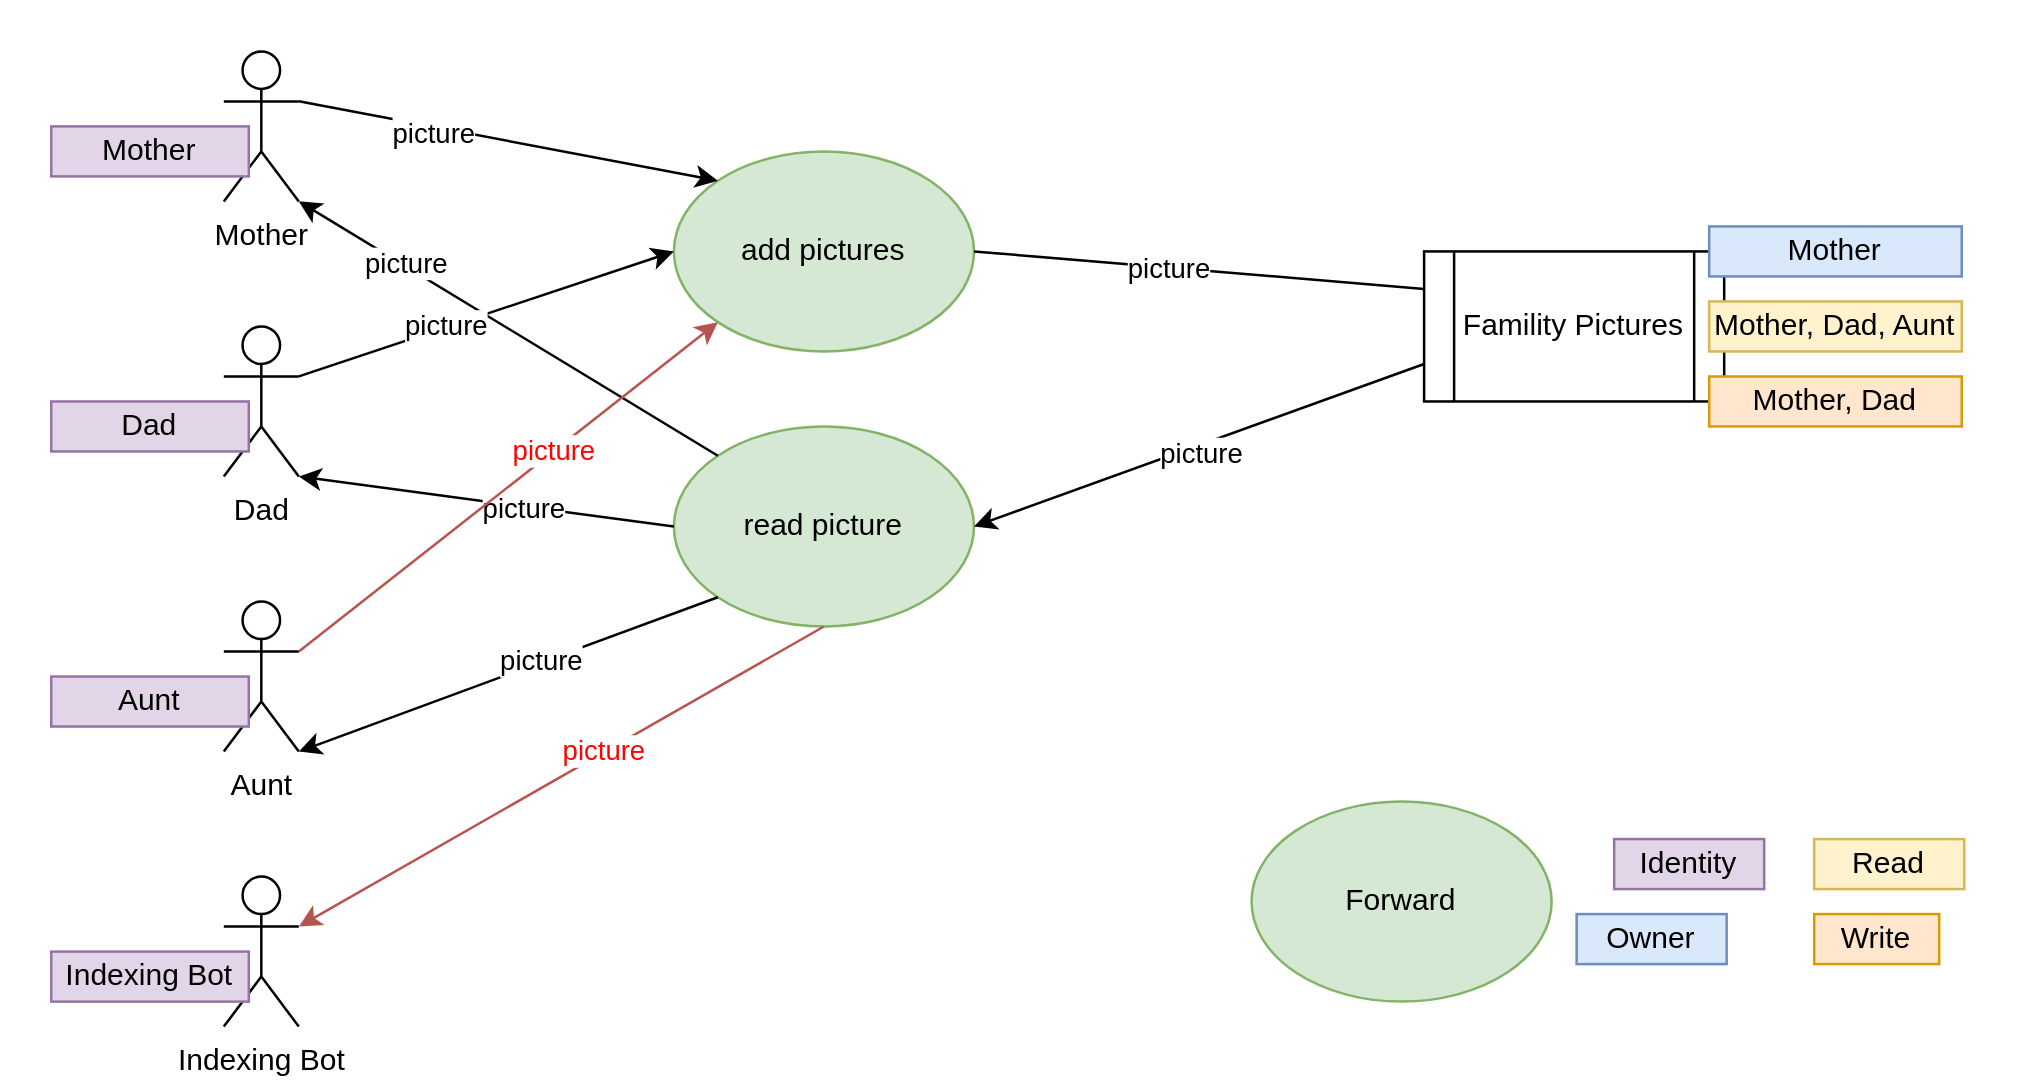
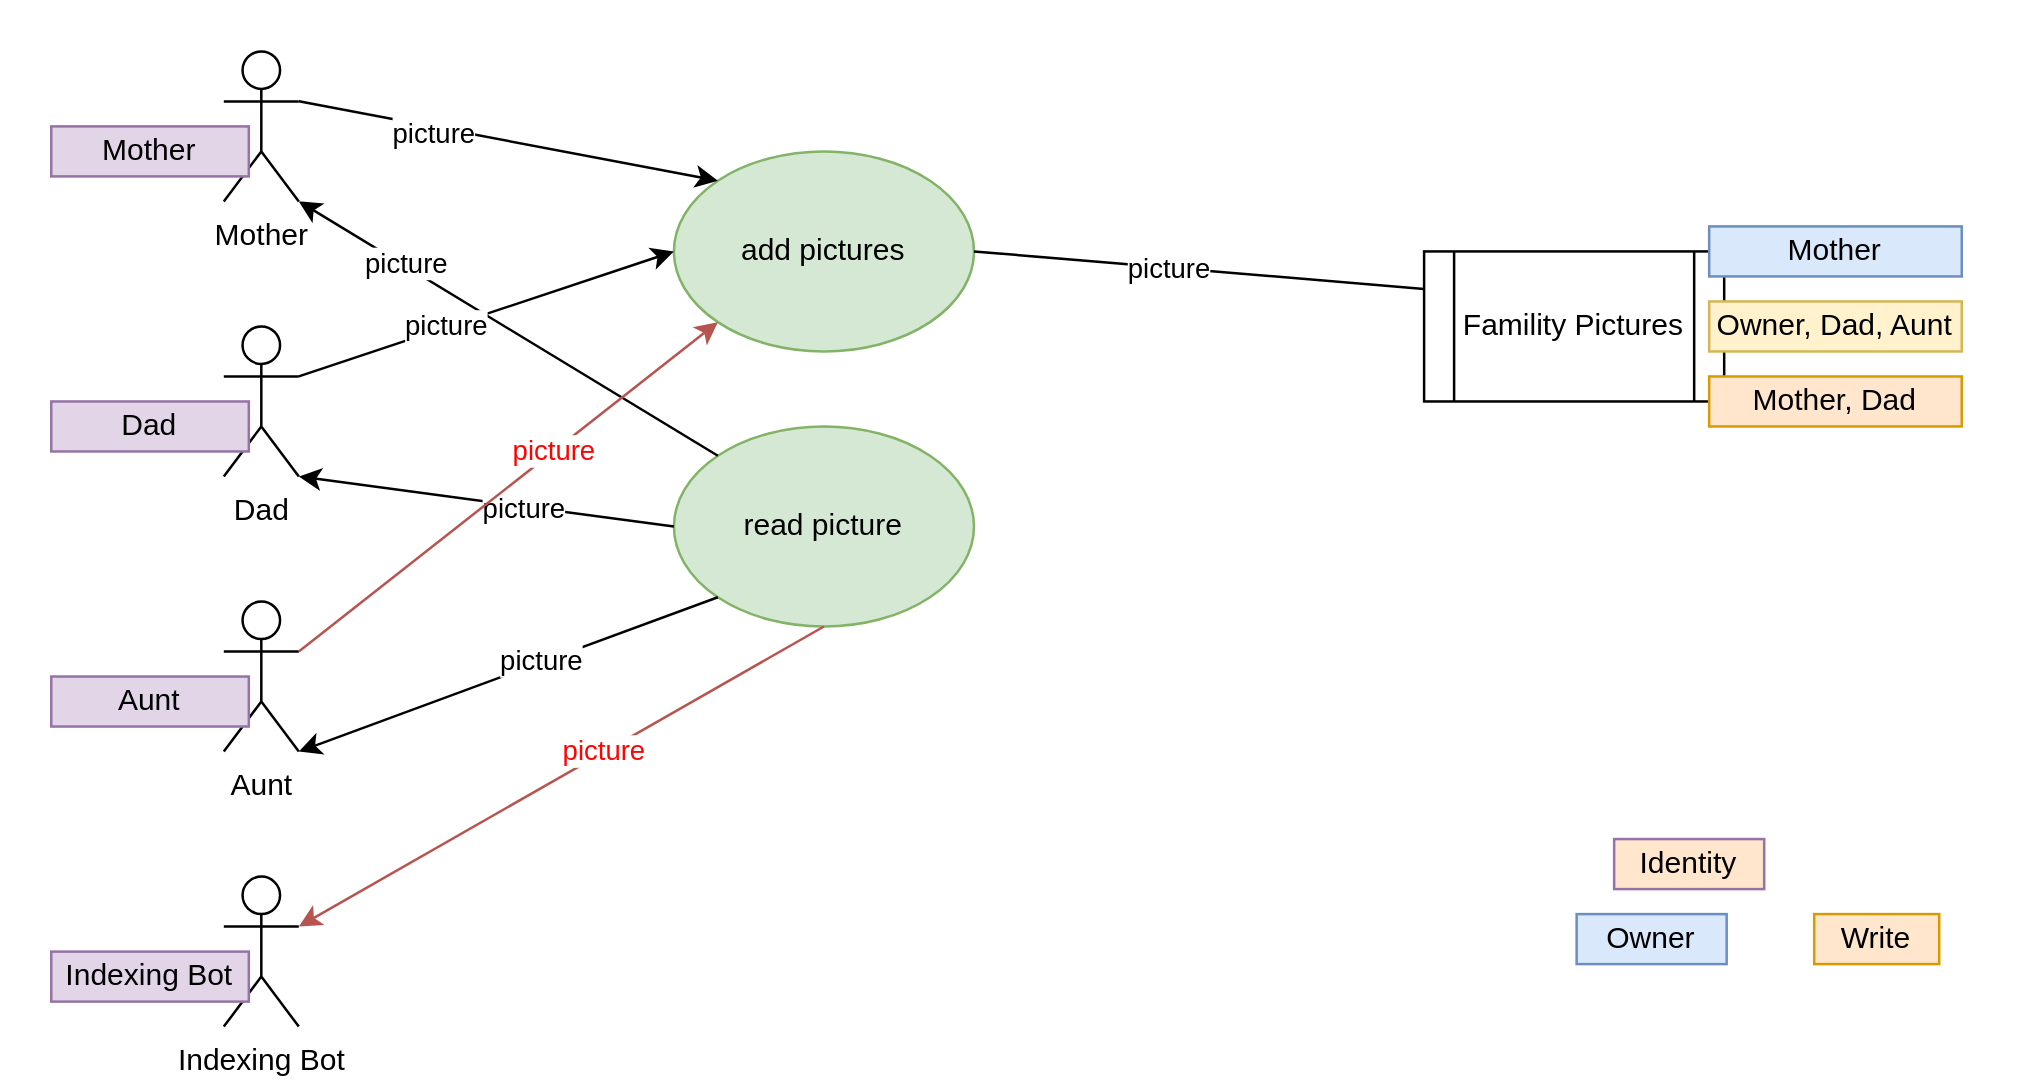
node "Mother, Dad, Aunt": label "Mother, Dad, Aunt" -> "Owner, Dad, Aunt"
edge "Famility Pictures" -> "read picture": removed, label "picture"
node "Identity": fillcolor #e1d5e7 -> #ffe6cc
node "Read": removed
node "Forward": removed
